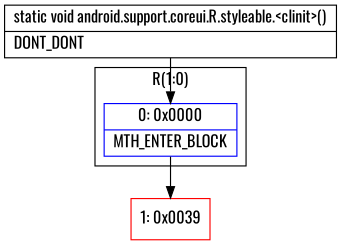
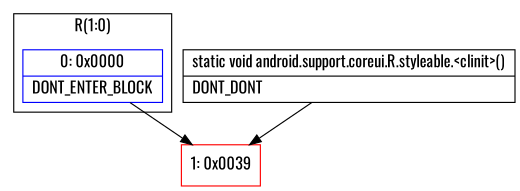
edge "static void android.support.coreui.R.styleable.<clinit>()" -> "0: 0x0000": now "static void android.support.coreui.R.styleable.<clinit>()" -> "1: 0x0039"
node "0: 0x0000": text "MTH_ENTER_BLOCK" -> "DONT_ENTER_BLOCK"
